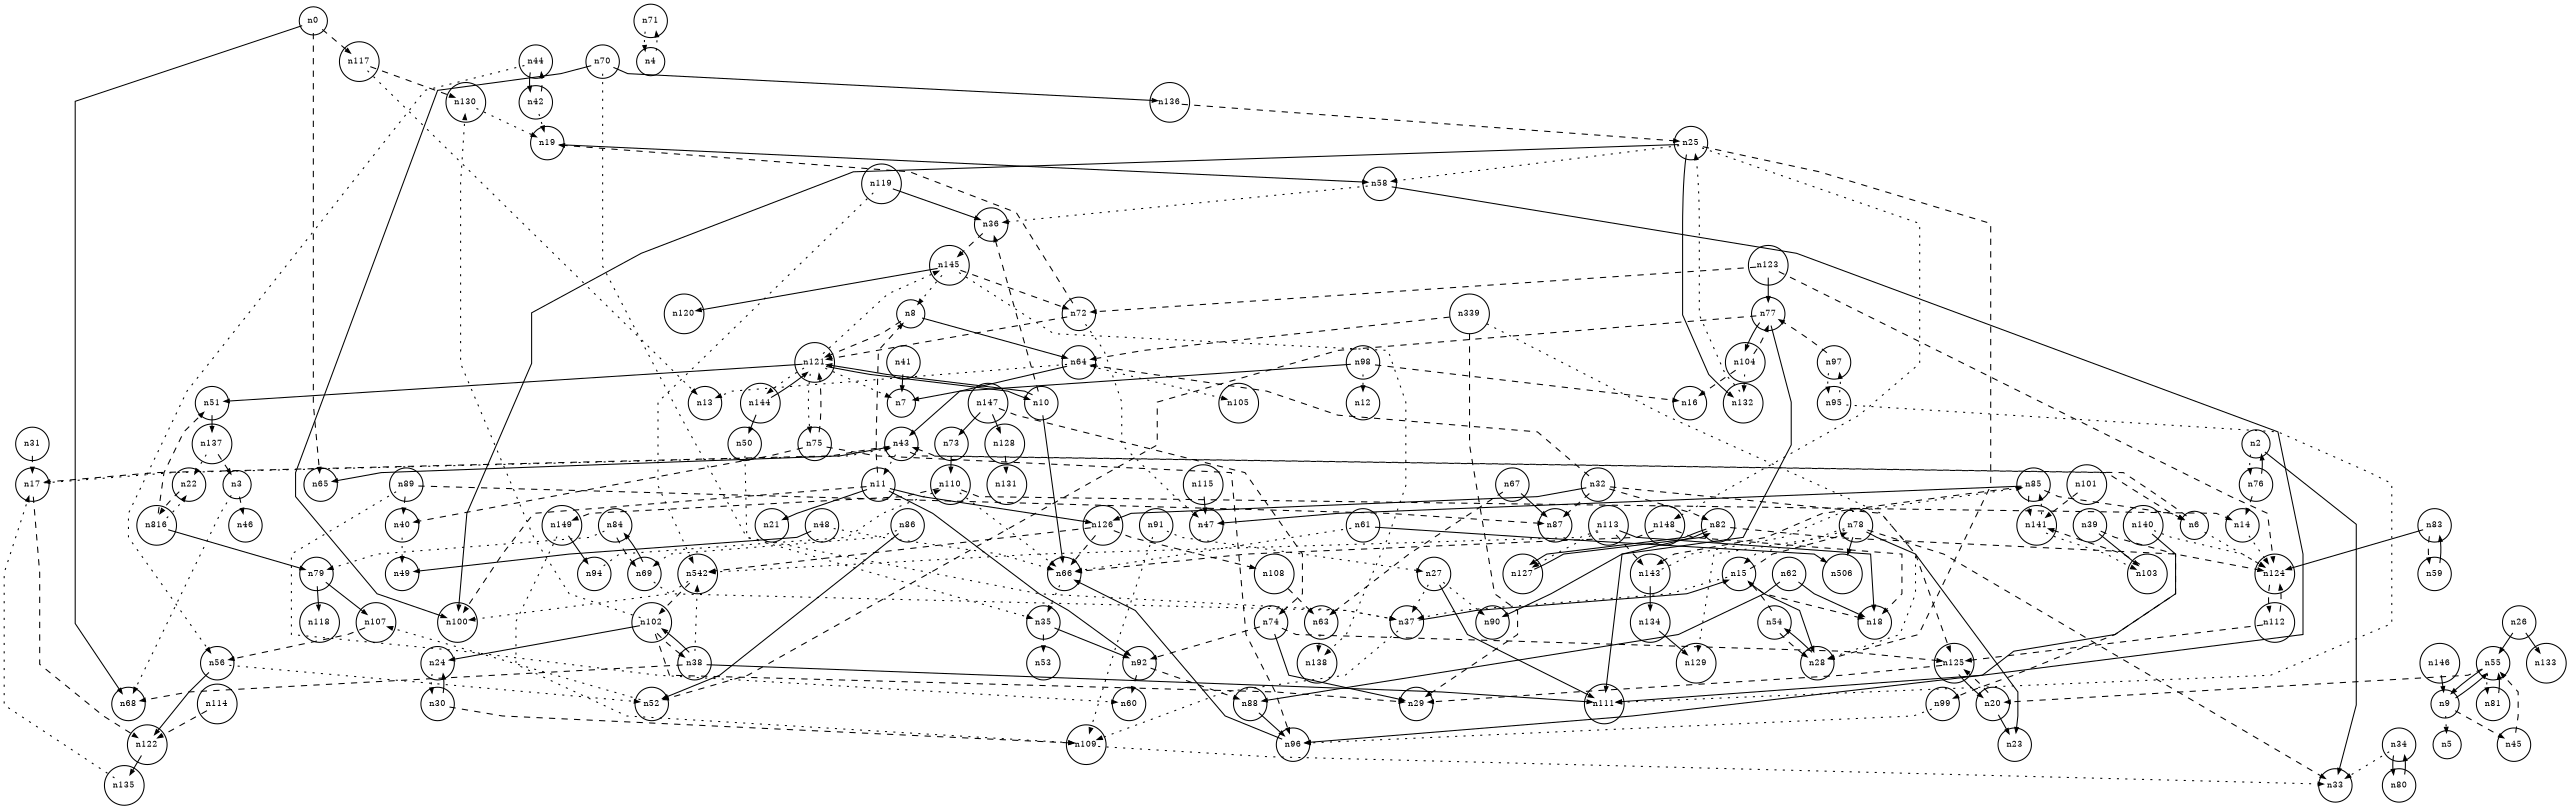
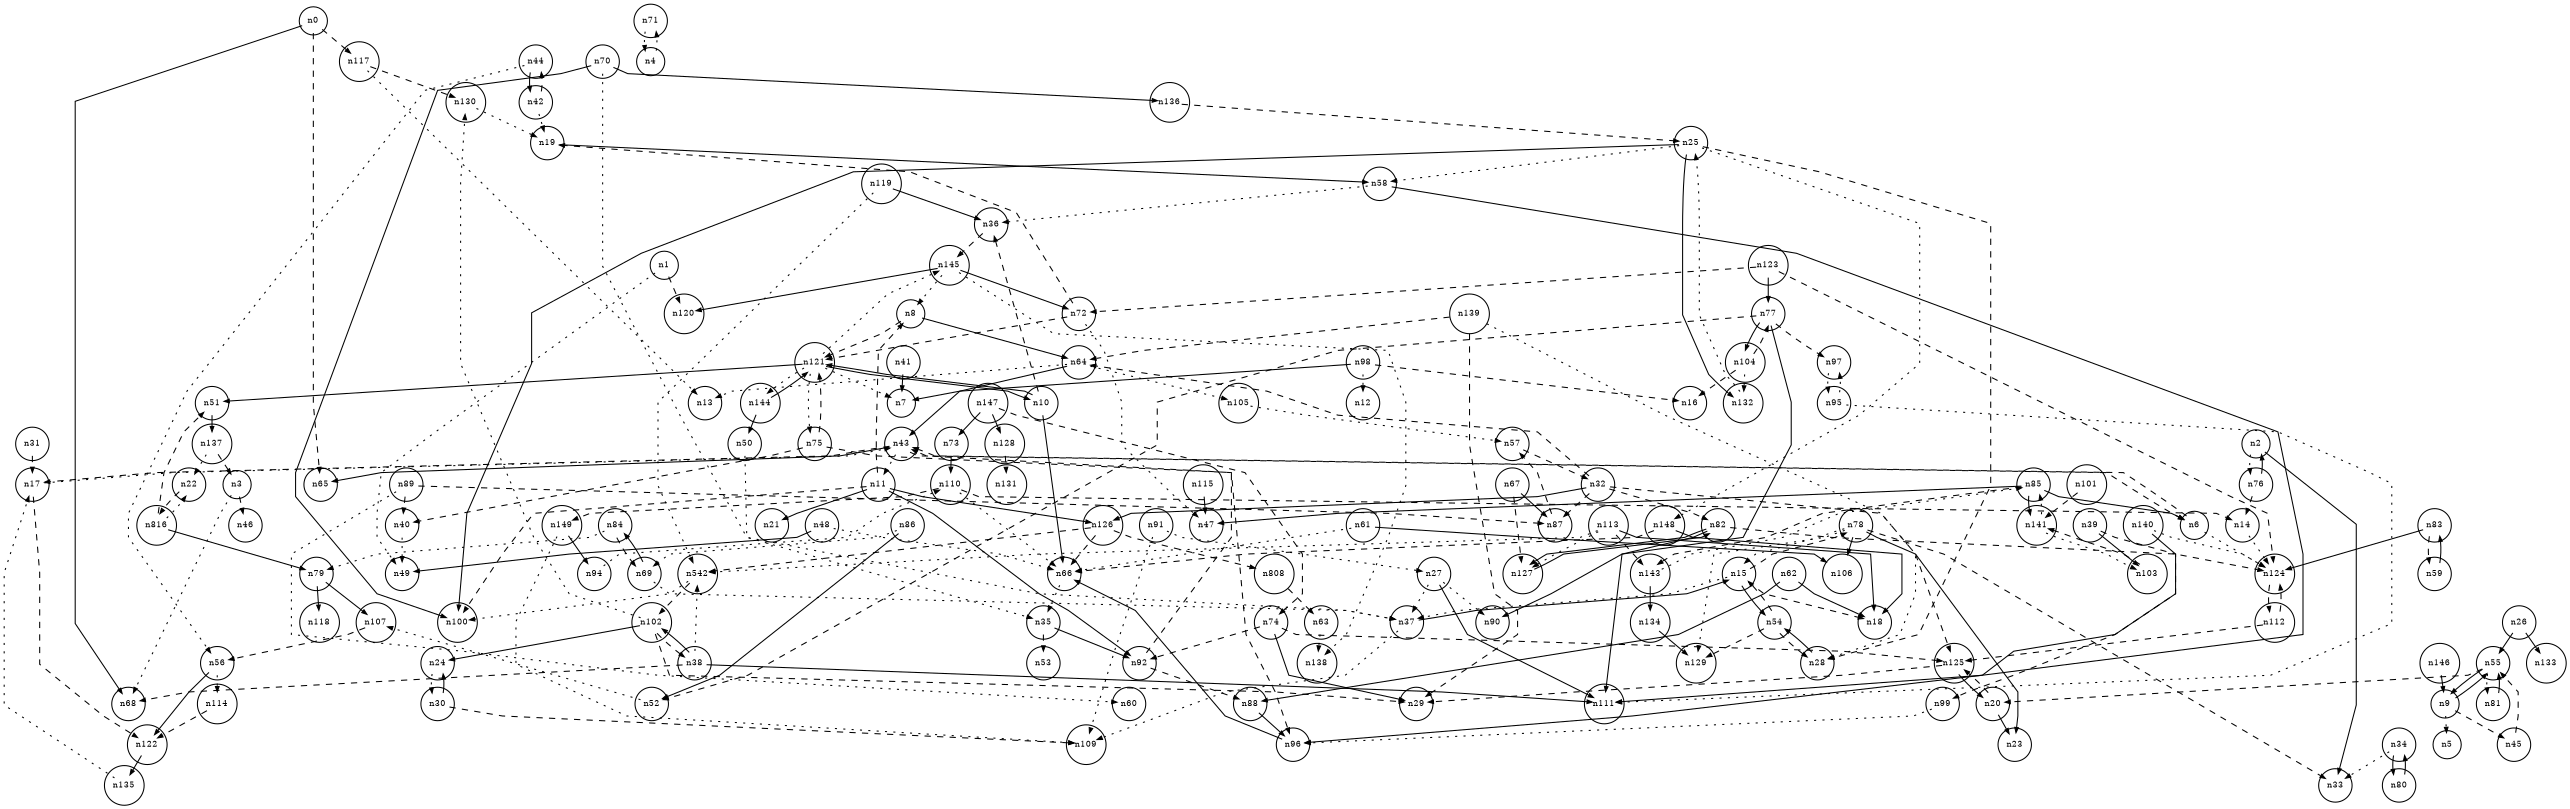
node "n1": added
edge "n145" -> "n72": style dashed -> solid
node "n339": label "n339" -> "n139"
edge "n97" -> "n77": reversed
node "n57": added
edge "n85" -> "n141": style dashed -> solid
edge "n85" -> "n6": style dashed -> solid
edge "n148" -> "n18": style dashed -> solid
edge "n67" -> "n63": now "n67" -> "n127"
node "n108": label "n108" -> "n808"
node "n506": label "n506" -> "n106"
edge "n15" -> "n28": now "n15" -> "n54"
edge "n54" -> "n129": added
edge "n92" -> "n60": now "n92" -> "n43"
edge "n56" -> "n52": now "n56" -> "n114"
edge "n109" -> "n33": removed
